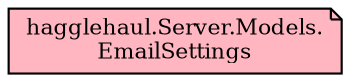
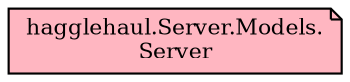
node "hagglehaul.Server.Models. EmailSettings": label "hagglehaul.Server.Models. EmailSettings" -> "hagglehaul.Server.Models. Server"
